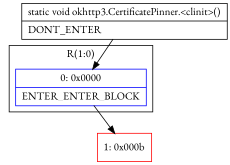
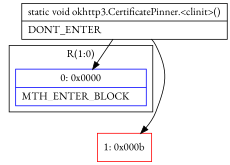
node "0: 0x0000": text "ENTER_ENTER_BLOCK" -> "MTH_ENTER_BLOCK"
edge "0: 0x0000" -> "1: 0x000b": now "static void okhttp3.CertificatePinner.<clinit>()" -> "1: 0x000b"
